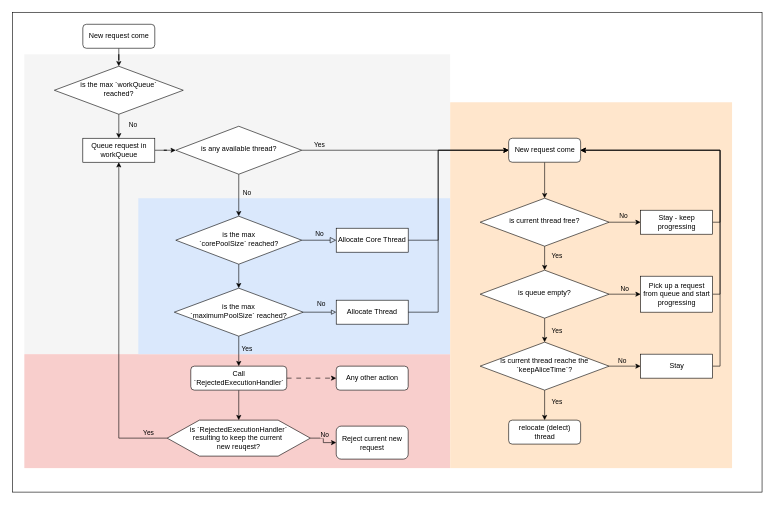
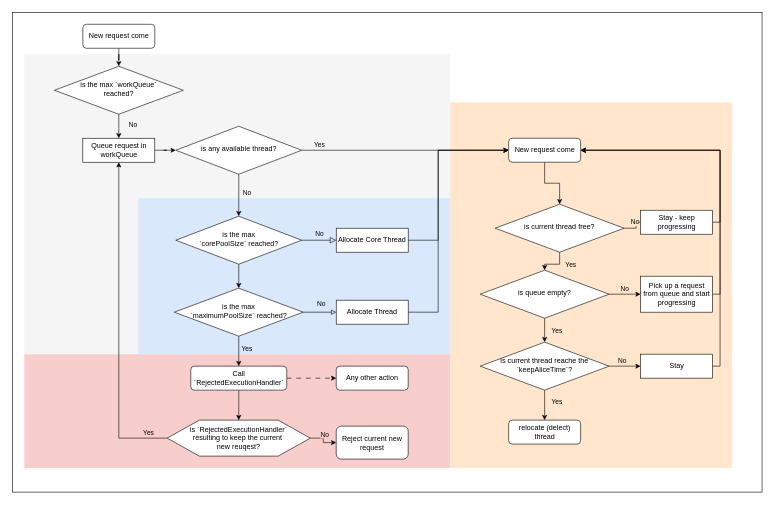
node "is current thread free?": moved (545, 222) -> (560, 228)
